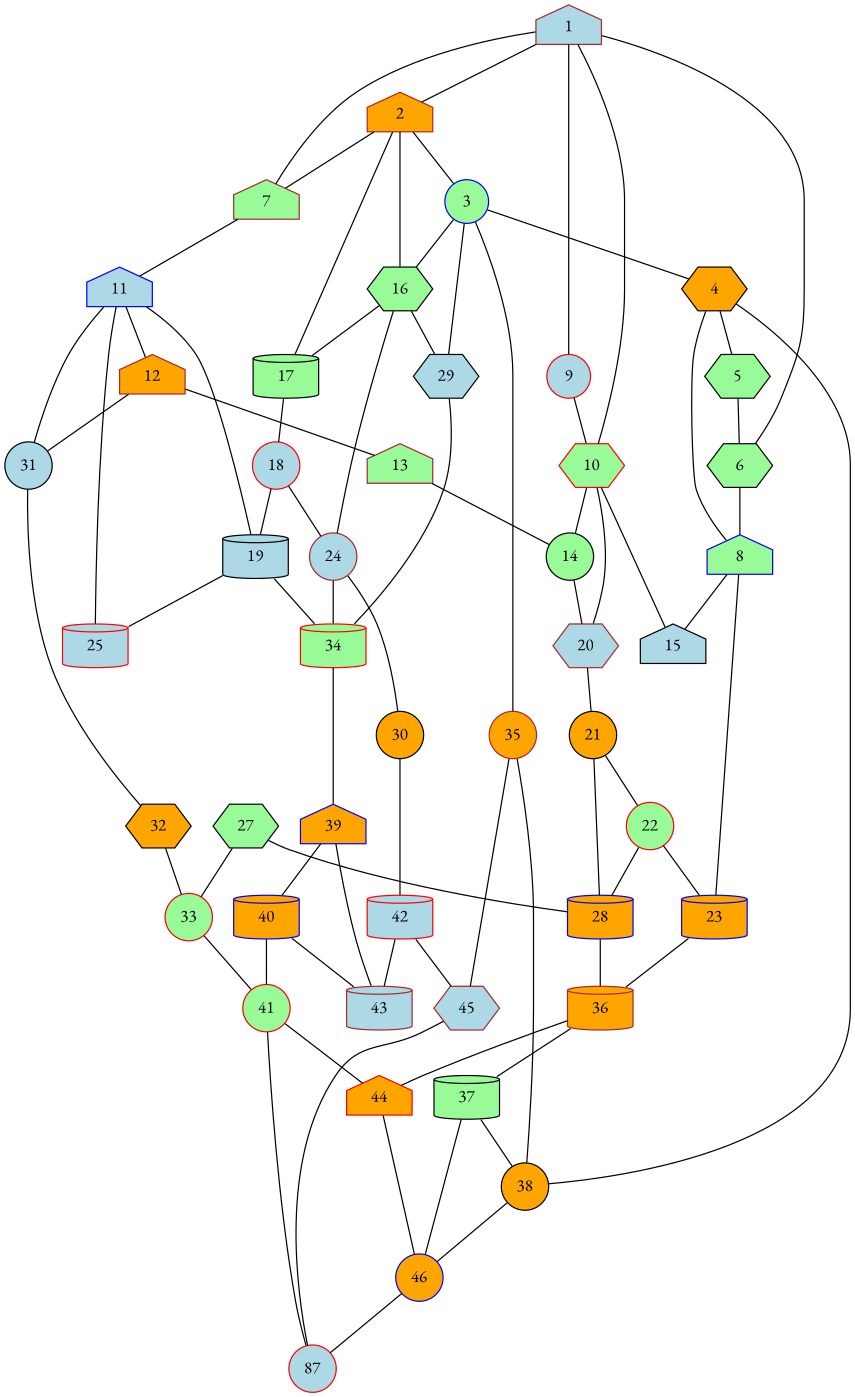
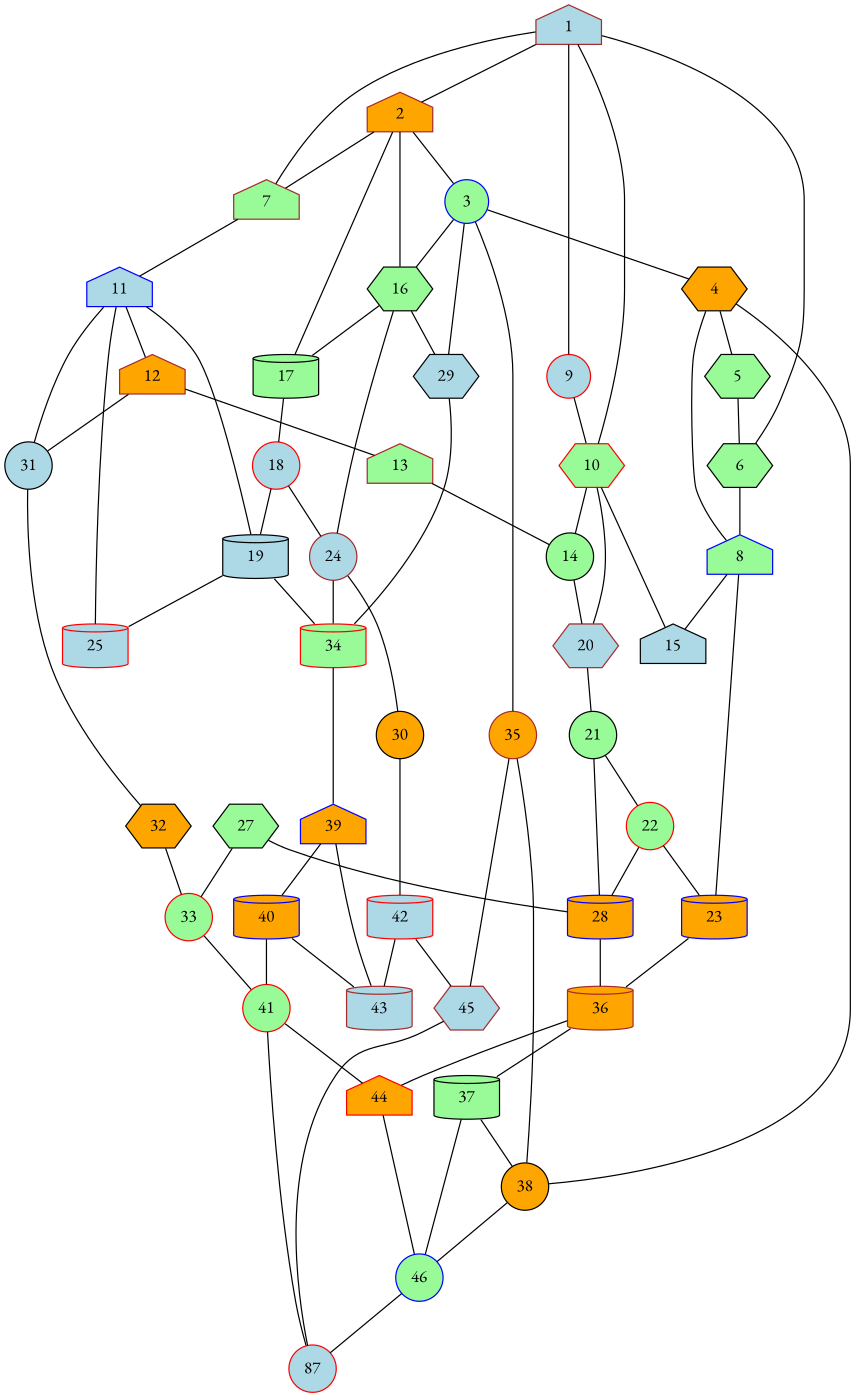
node "21": fillcolor orange -> palegreen
node "46": fillcolor orange -> palegreen
